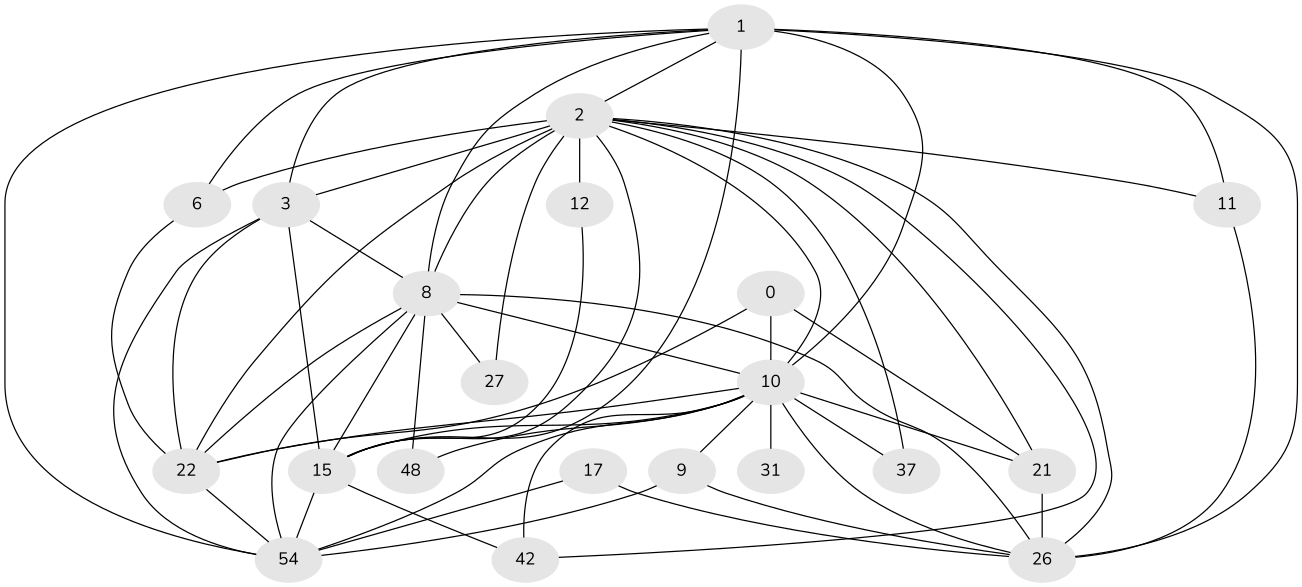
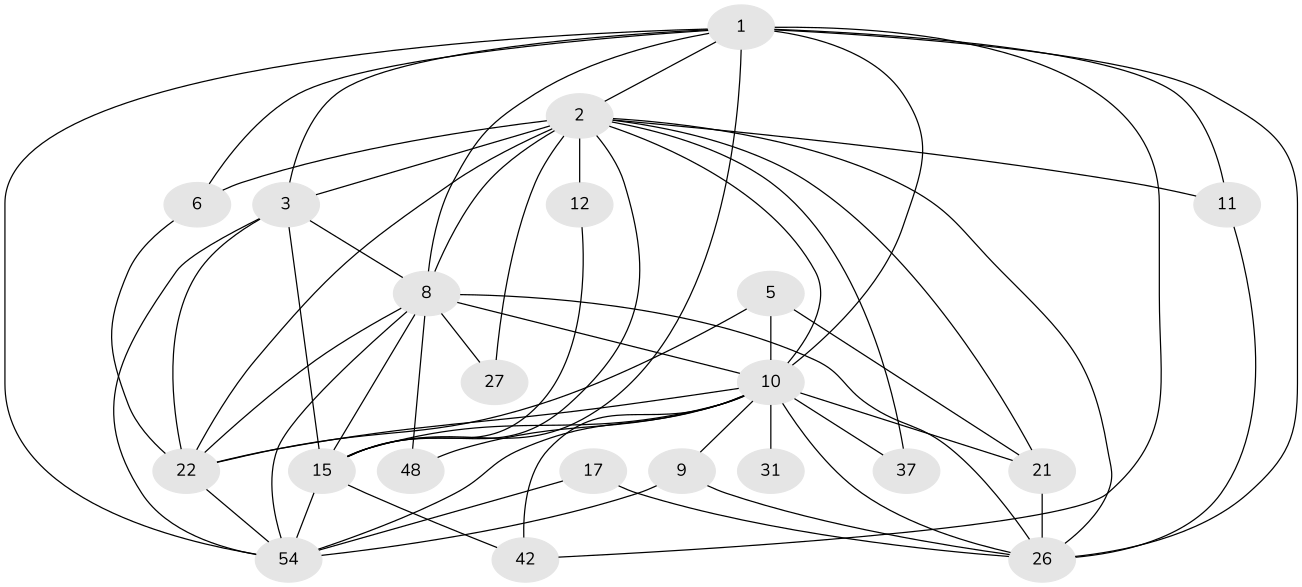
node "0": label "0" -> "5"
edge "2" -- "42": now "1" -- "42"
